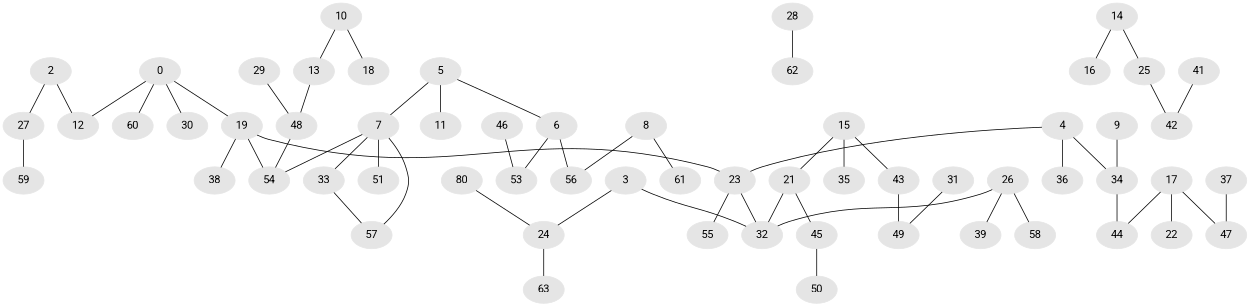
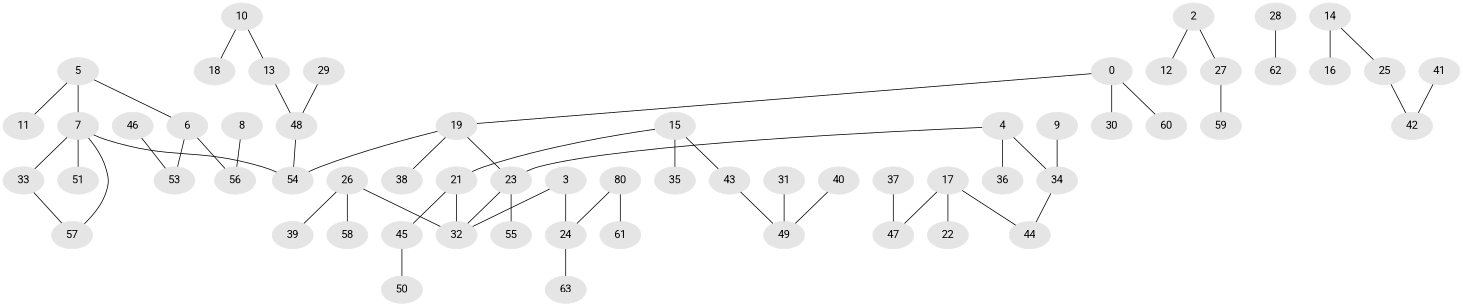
edge "0" -- "12": removed
edge "8" -- "61": now "80" -- "61"
node "40": added
